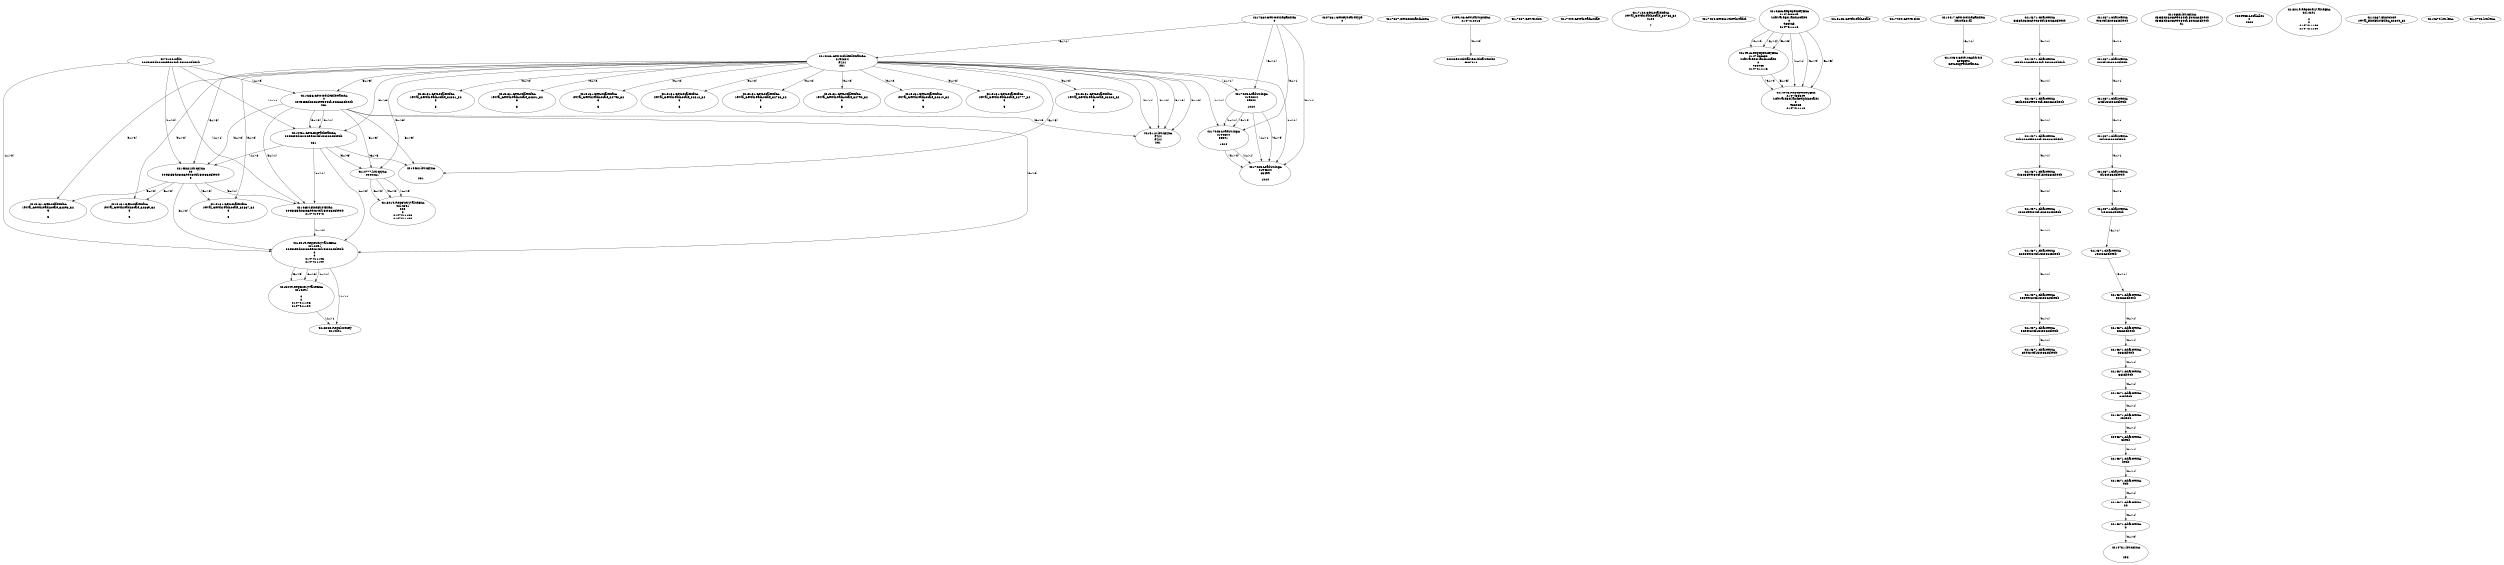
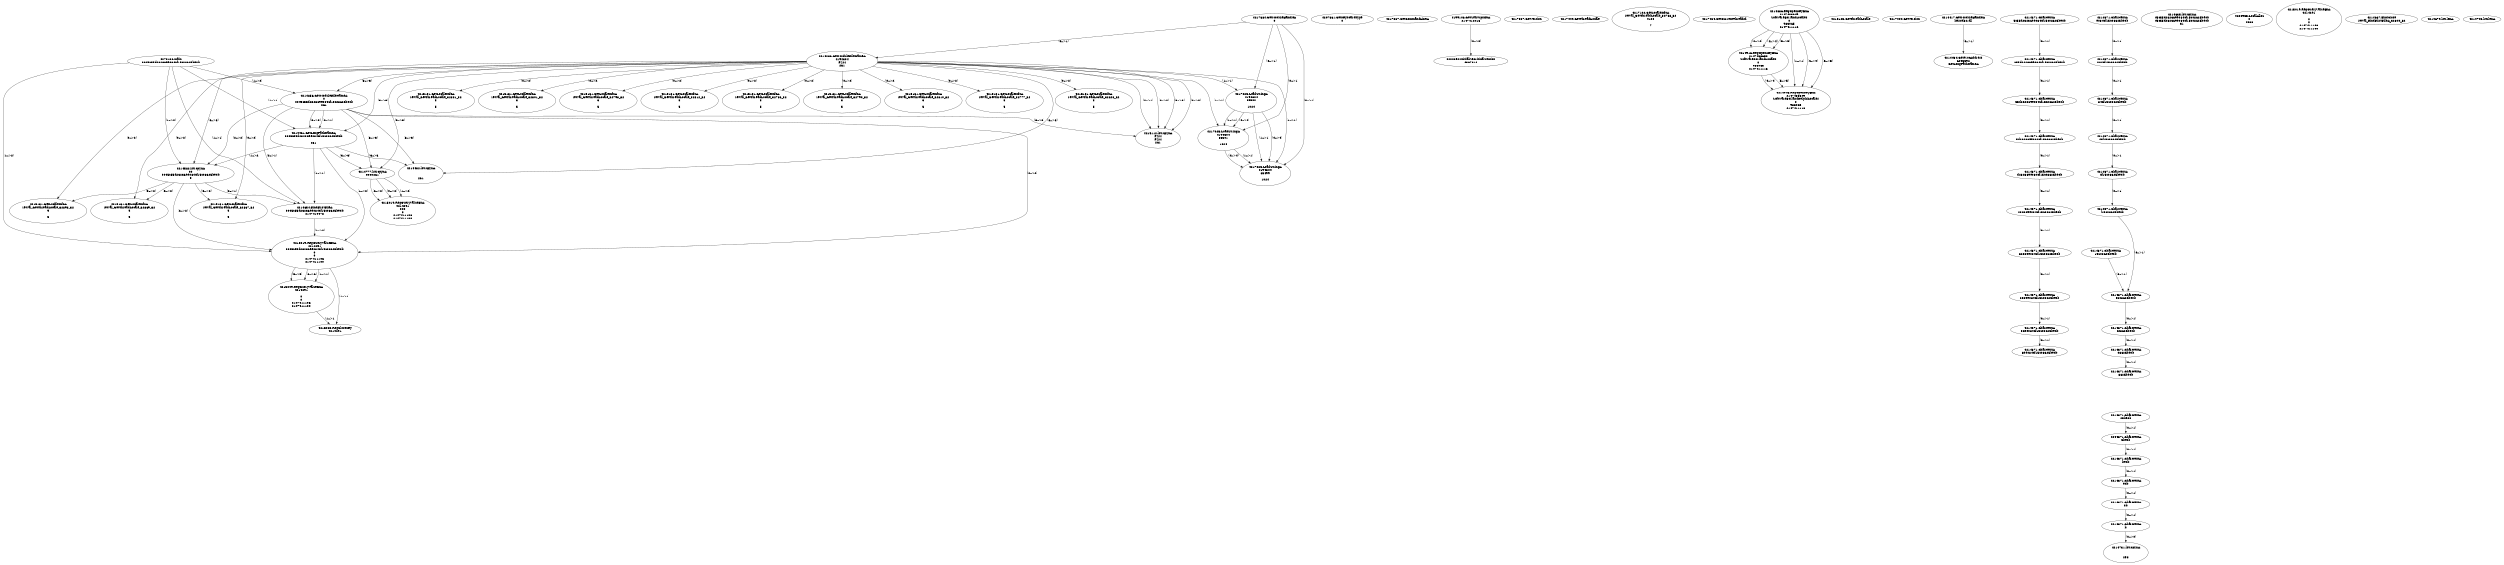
edge "4214371.CharNextA f15c08625be0b" -> "4214371.CharNextA 15c08625be0b": now "4214371.CharNextA f15c08625be0b" -> "4214371.CharNextA 5c08625be0b"
node "4214371.CharNextA 625be0b": removed
